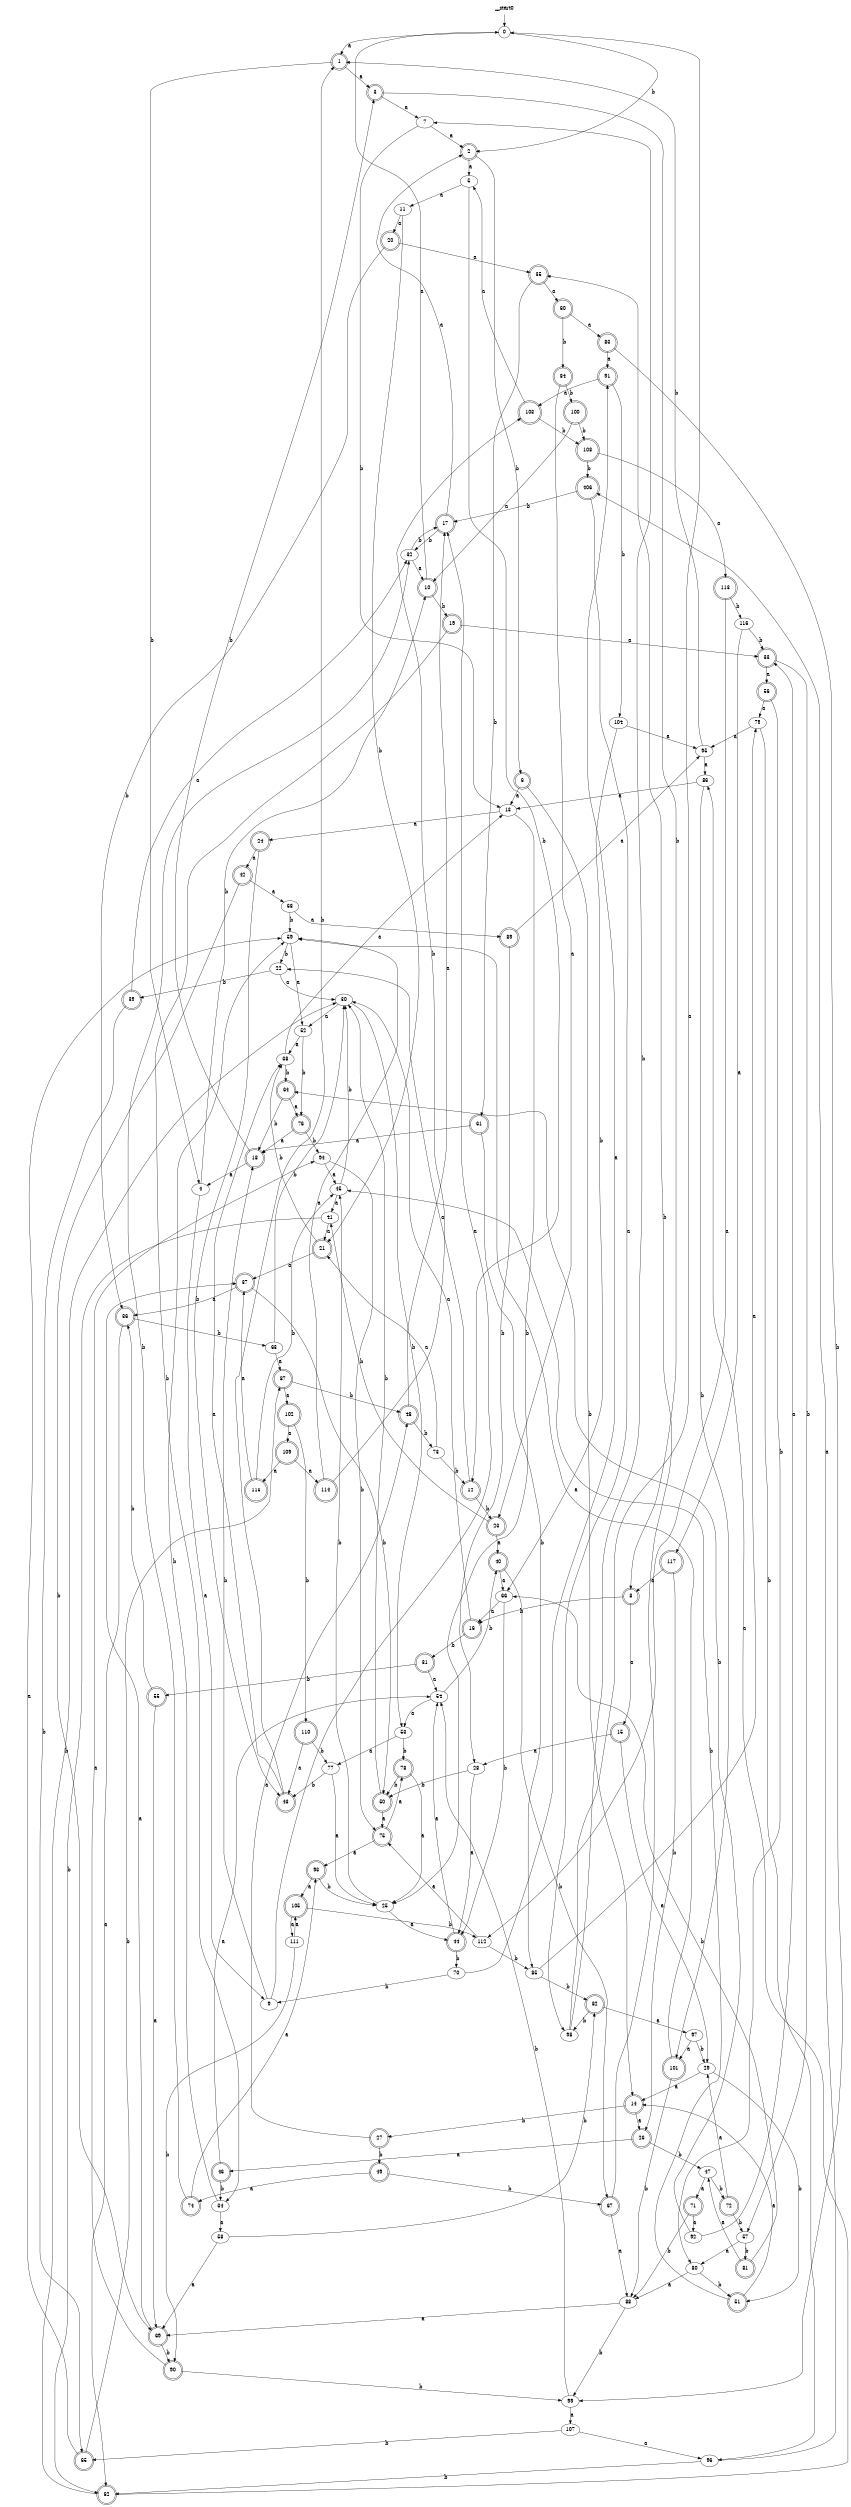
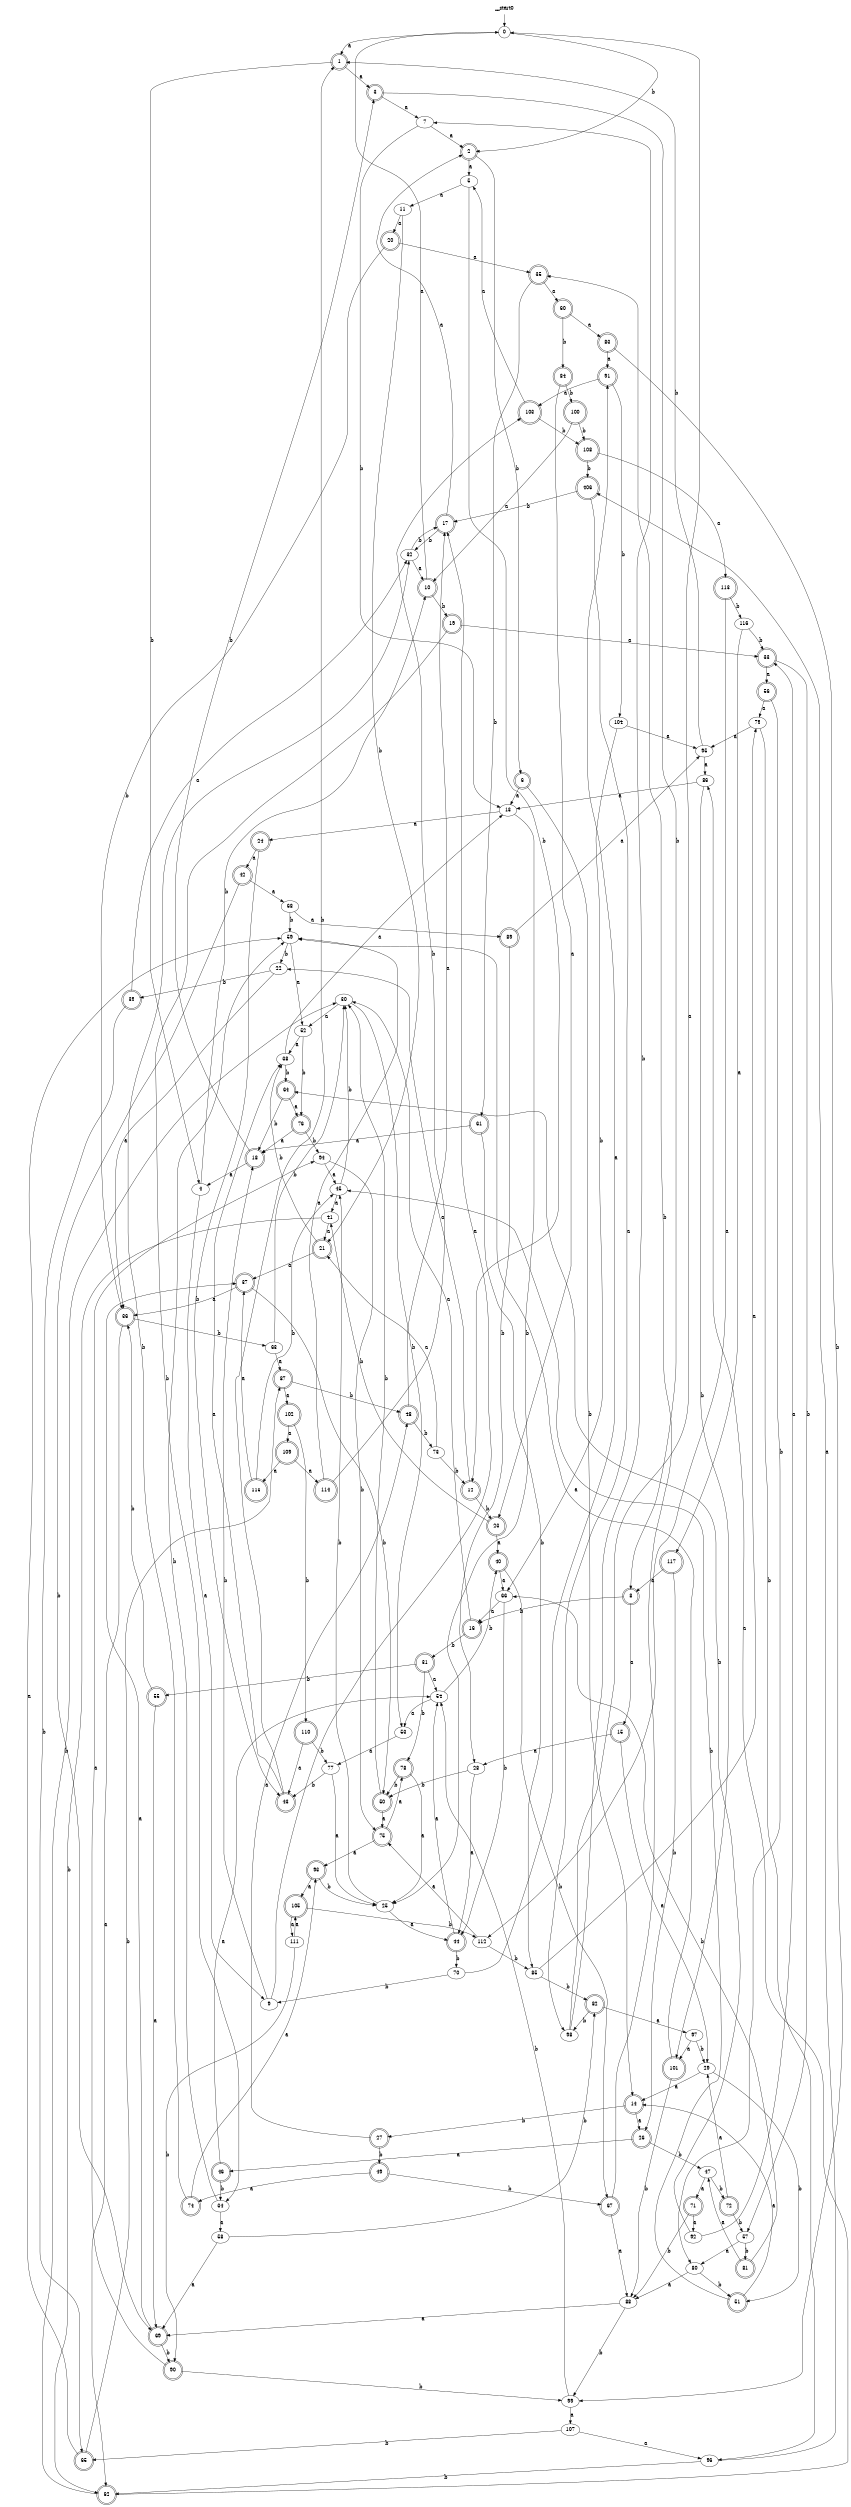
edge "22" -> "30": now "22" -> "36"
edge "53" -> "78": now "31" -> "78"
